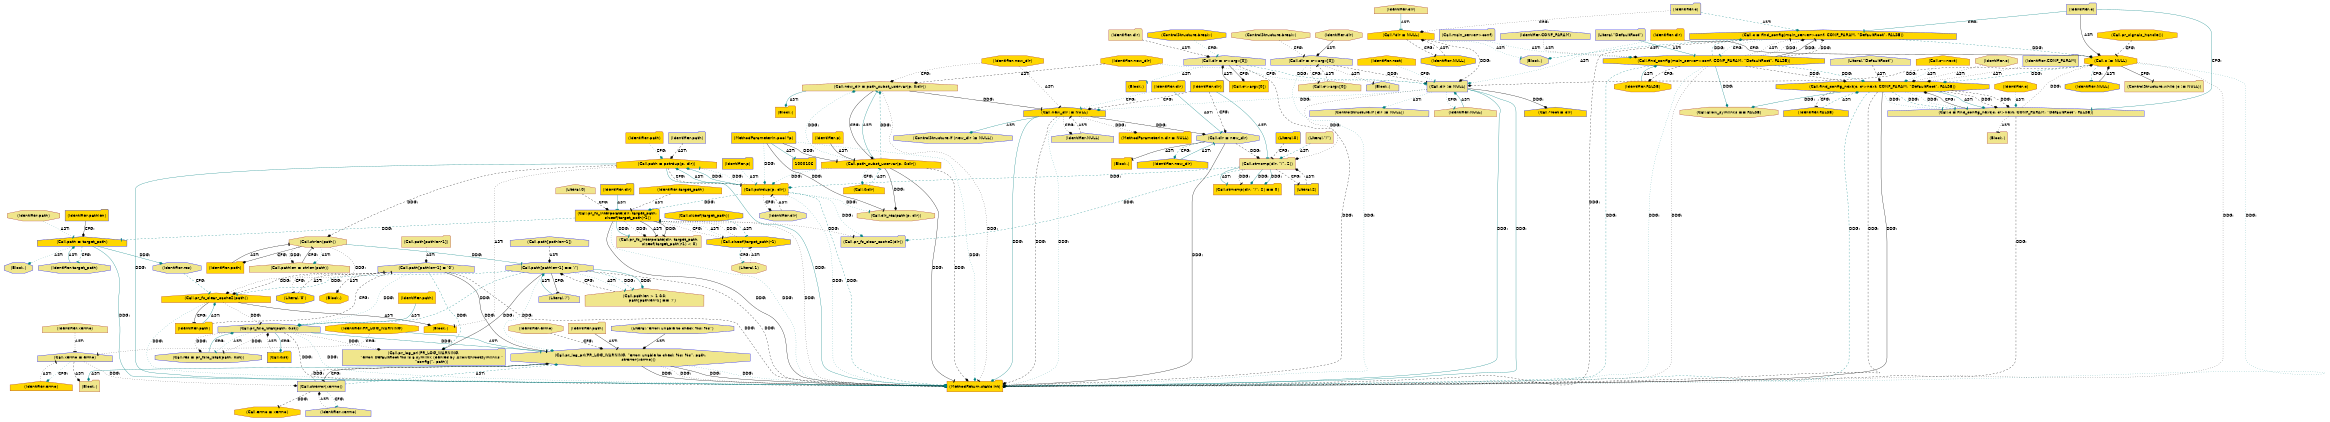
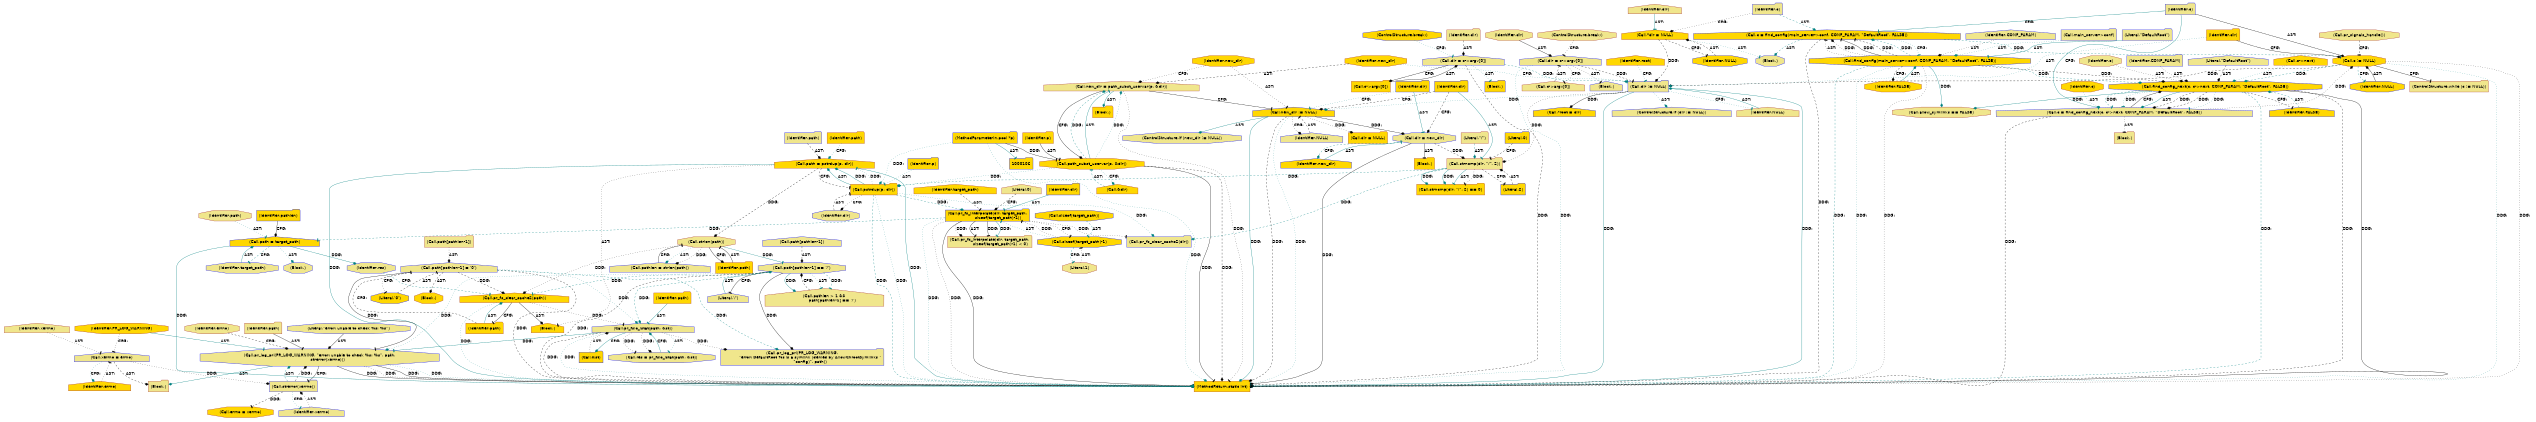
node "(Call,pr_signals_handle())": fillcolor gold -> khaki
edge "(Call,new_dir = path_subst_uservar(p, &dir))" -> "(Call,new_dir != NULL)": label "DDG: " -> "CFG: "
node "(MethodParameterIn,dir = NULL)": label "(MethodParameterIn,dir = NULL)" -> "(Call,dir = NULL)"
node "(Call,path_subst_uservar(p, &dir))": shape house -> octagon
node "(Call,dir_realpath(p, dir))": removed
node "(Call,pathlen = strlen(path))": color brown -> blue
